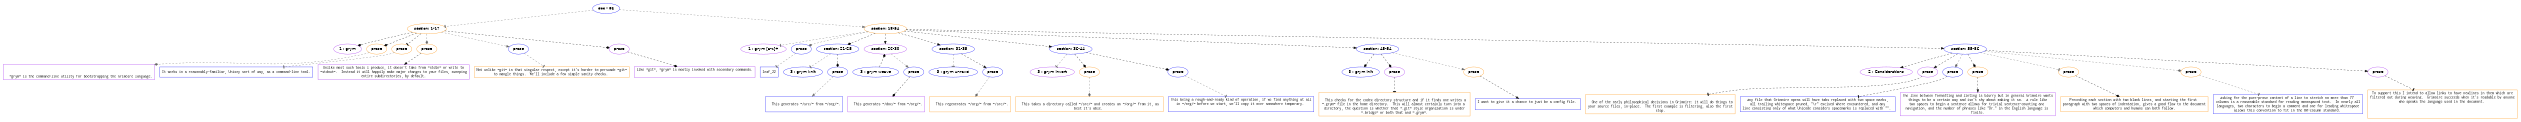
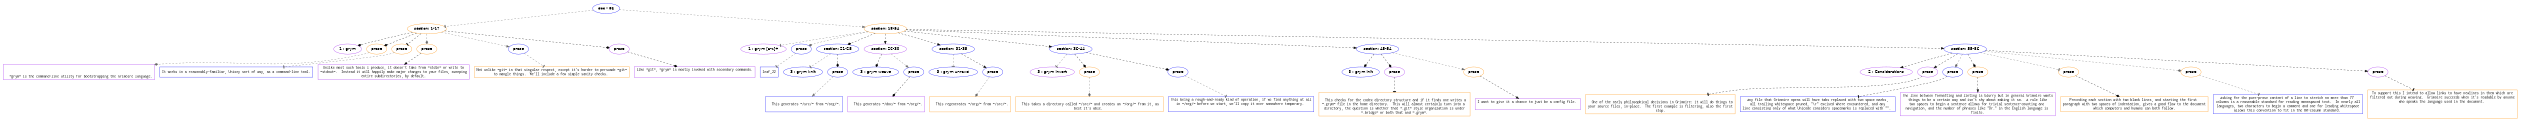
edge "3 : grym weave" -> "section: 26-30": reversed
node "I want to give it a chance to just be a config file.": color blue -> purple
